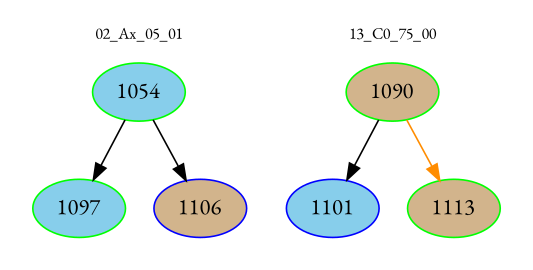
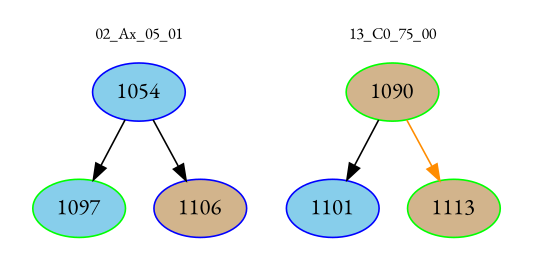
node "1054": color green -> blue
